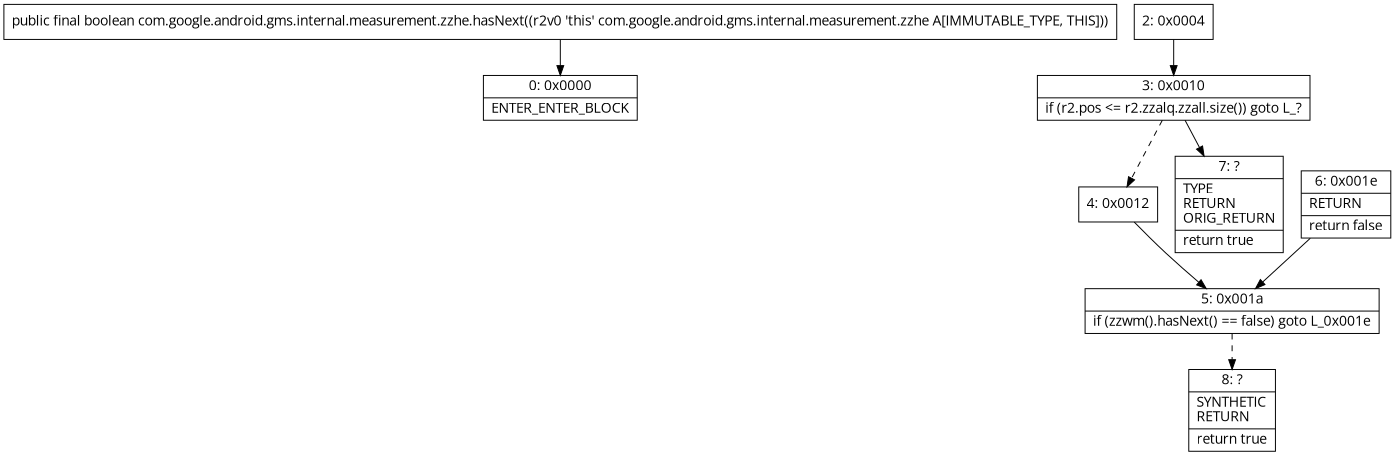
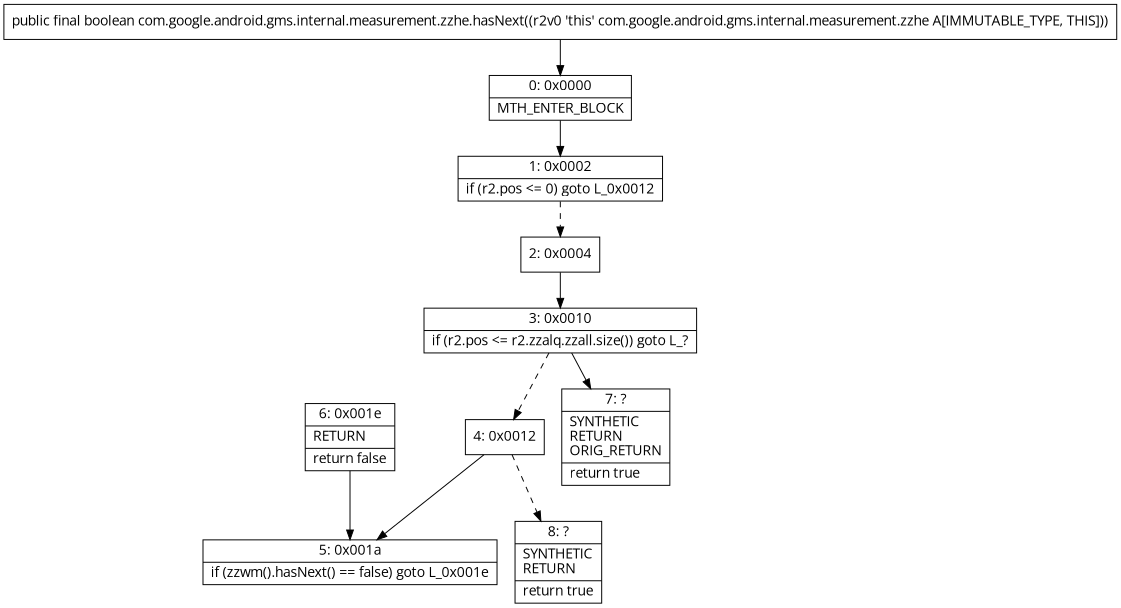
node "0: 0x0000": text "ENTER_ENTER_BLOCK" -> "MTH_ENTER_BLOCK"
node "1: 0x0002": added
node "7: ?": text "TYPE" -> "SYNTHETIC"
edge "5: 0x001a" -> "8: ?": now "4: 0x0012" -> "8: ?"
